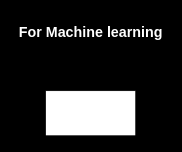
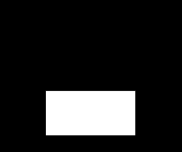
node "For Machine learning": removed
